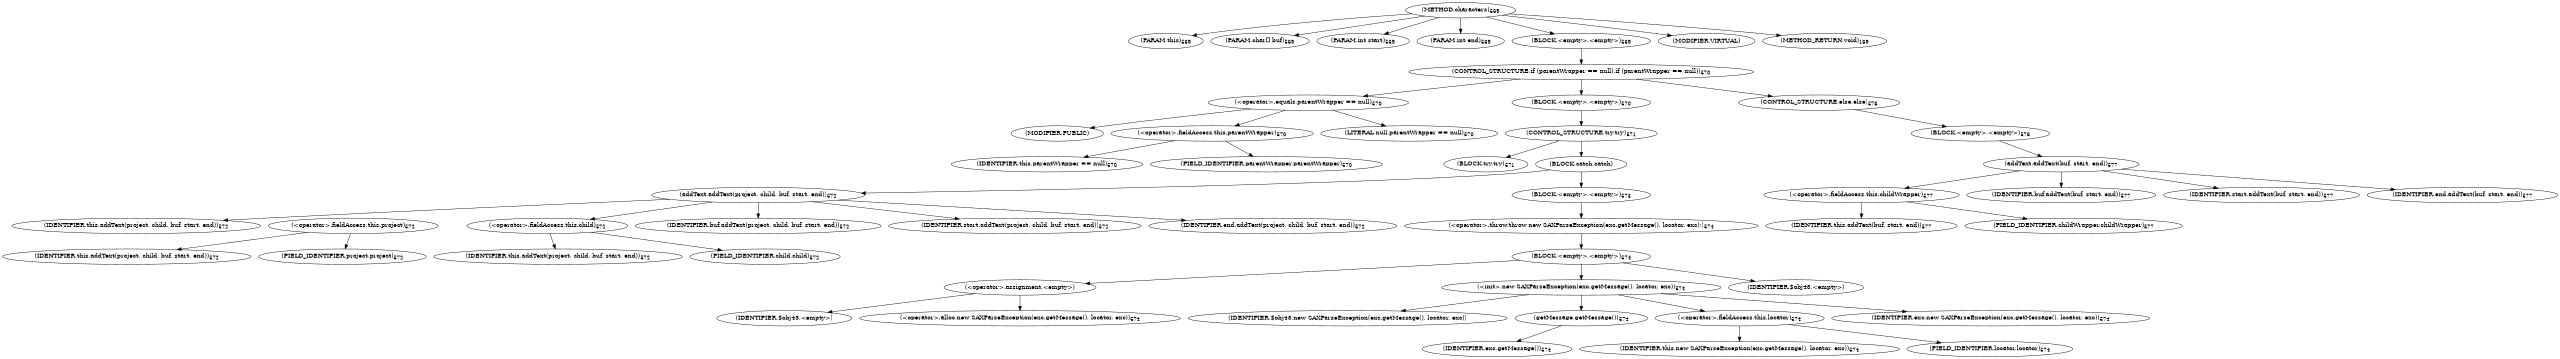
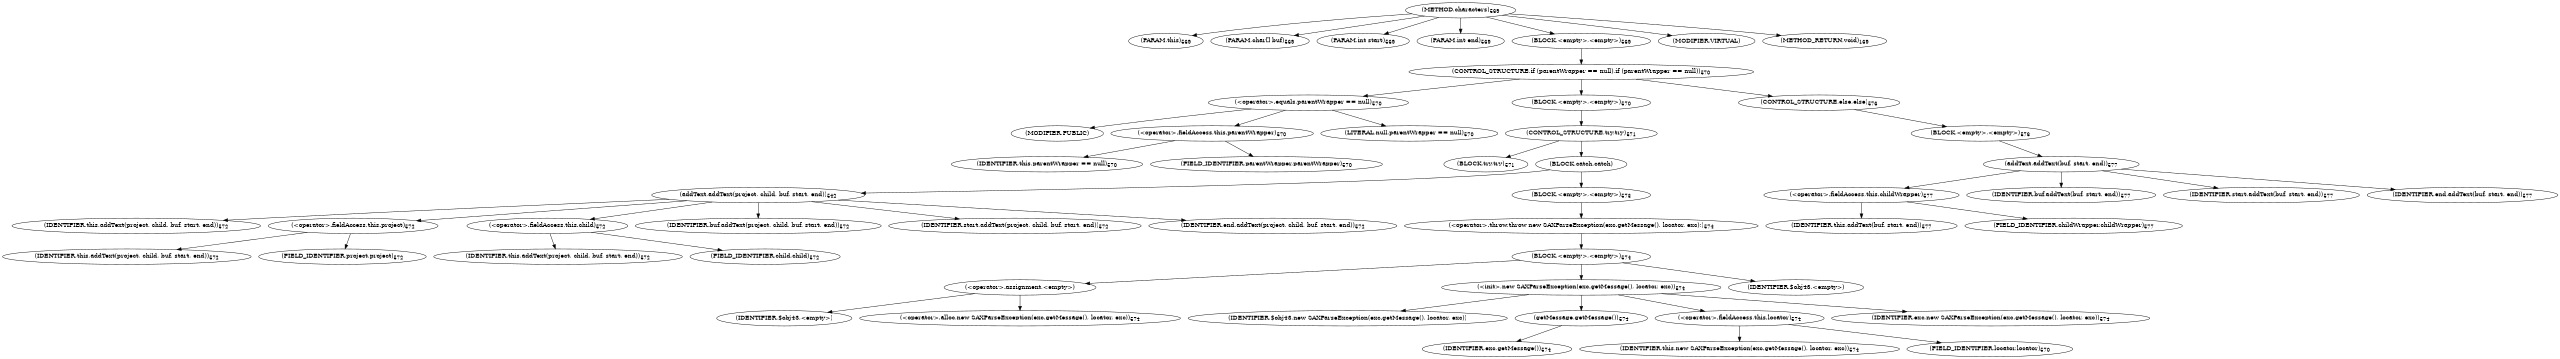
node "(addText,addText(project, child, buf, start, end))": text "572" -> "542"
edge "(addText,addText(project, child, buf, start, end))" -> "(<operator>.fieldAccess,this.project)": added
node "(FIELD_IDENTIFIER,locator,locator)": text "574" -> "570"
